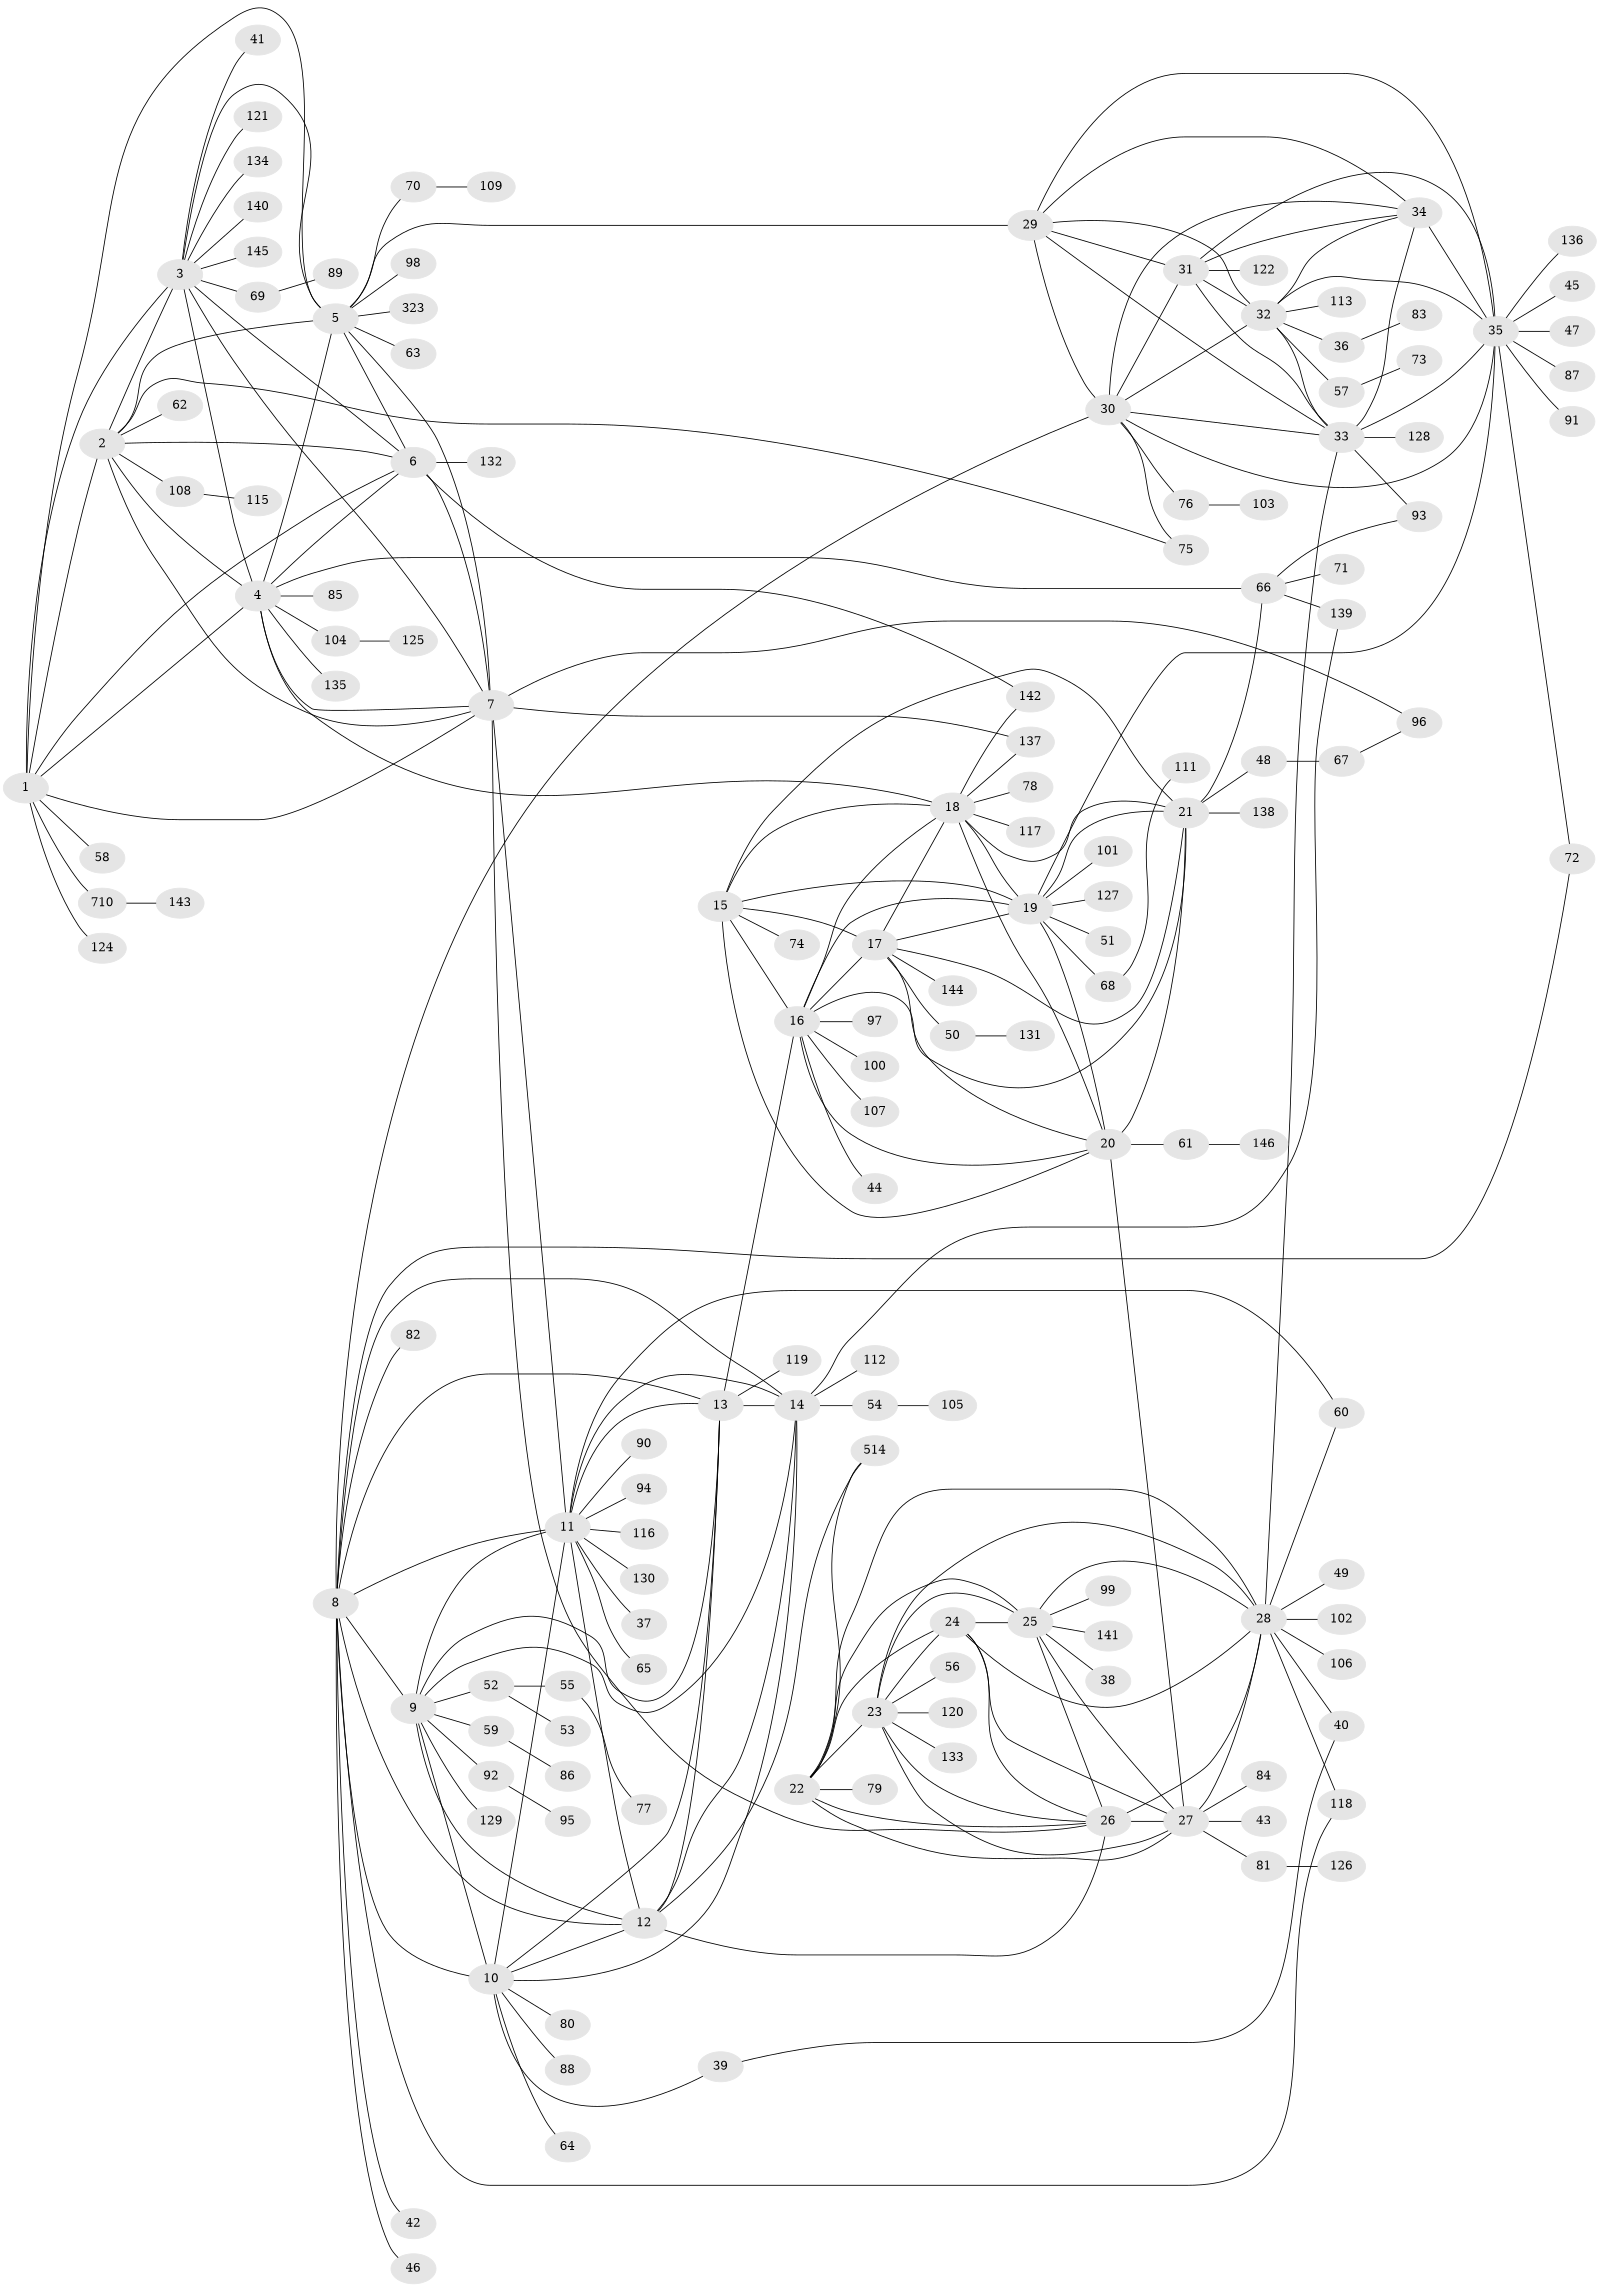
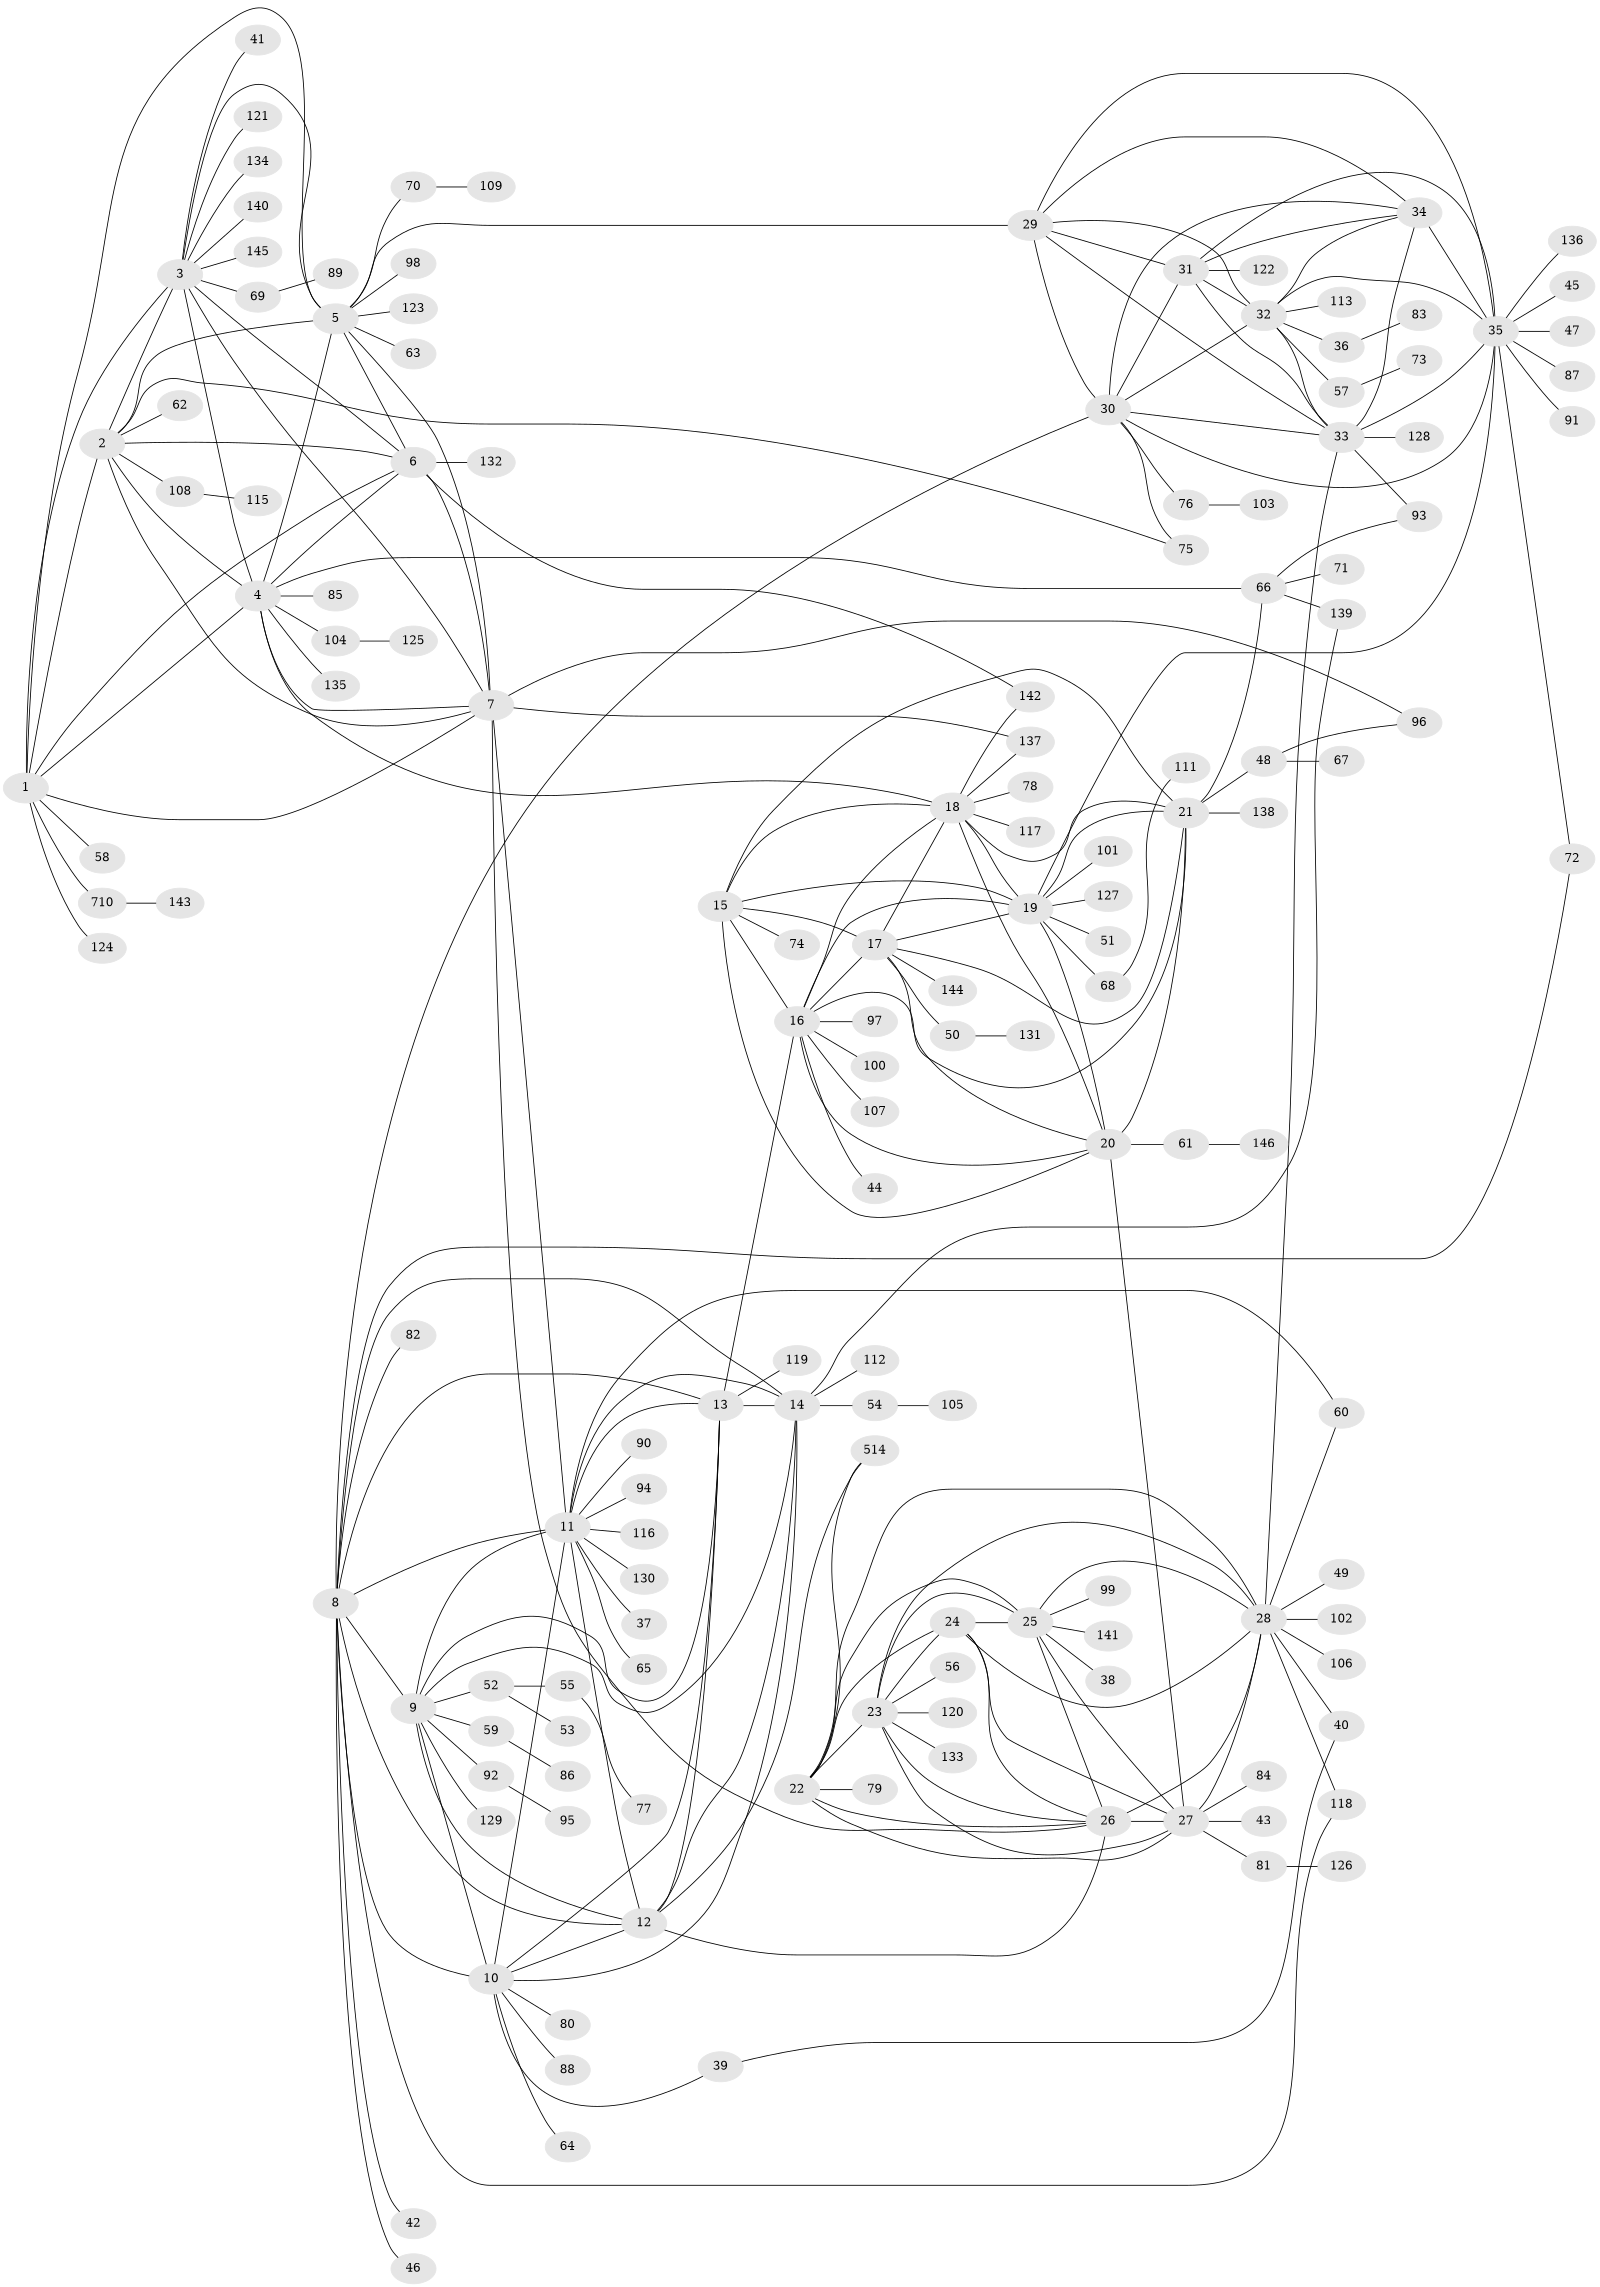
node "323": label "323" -> "123"
edge "96" -- "67": now "96" -- "48"
